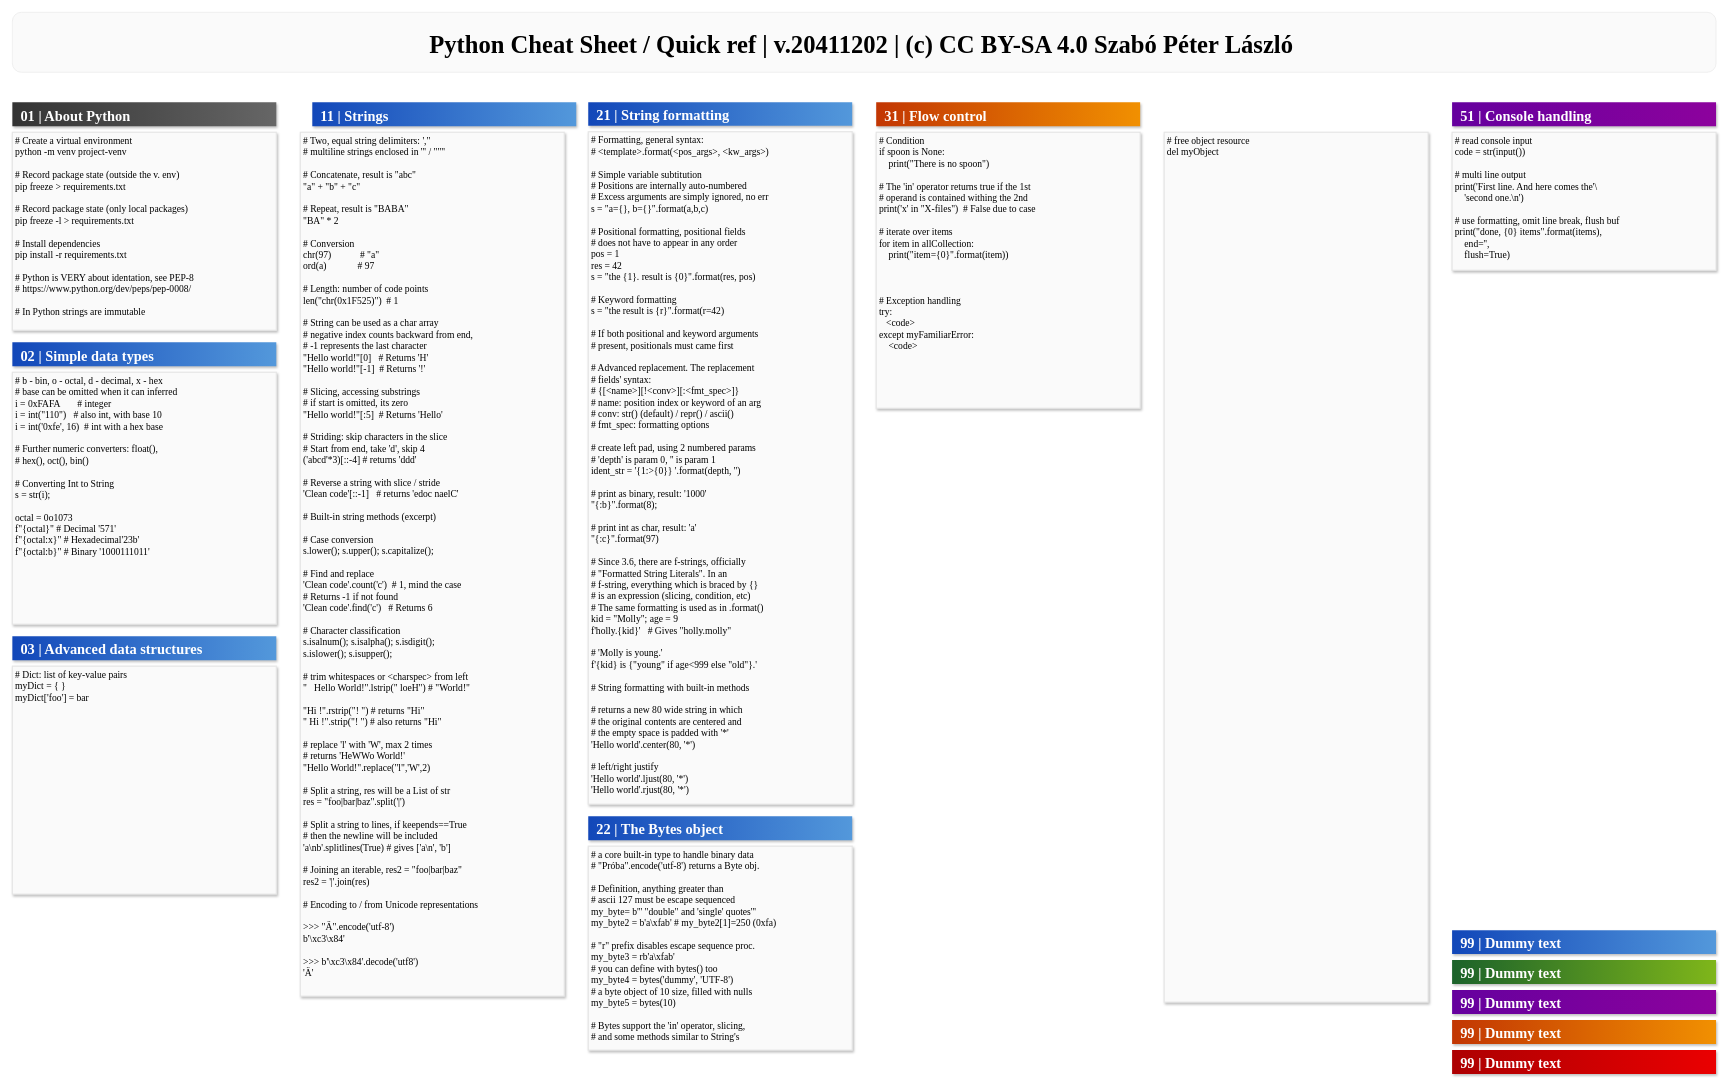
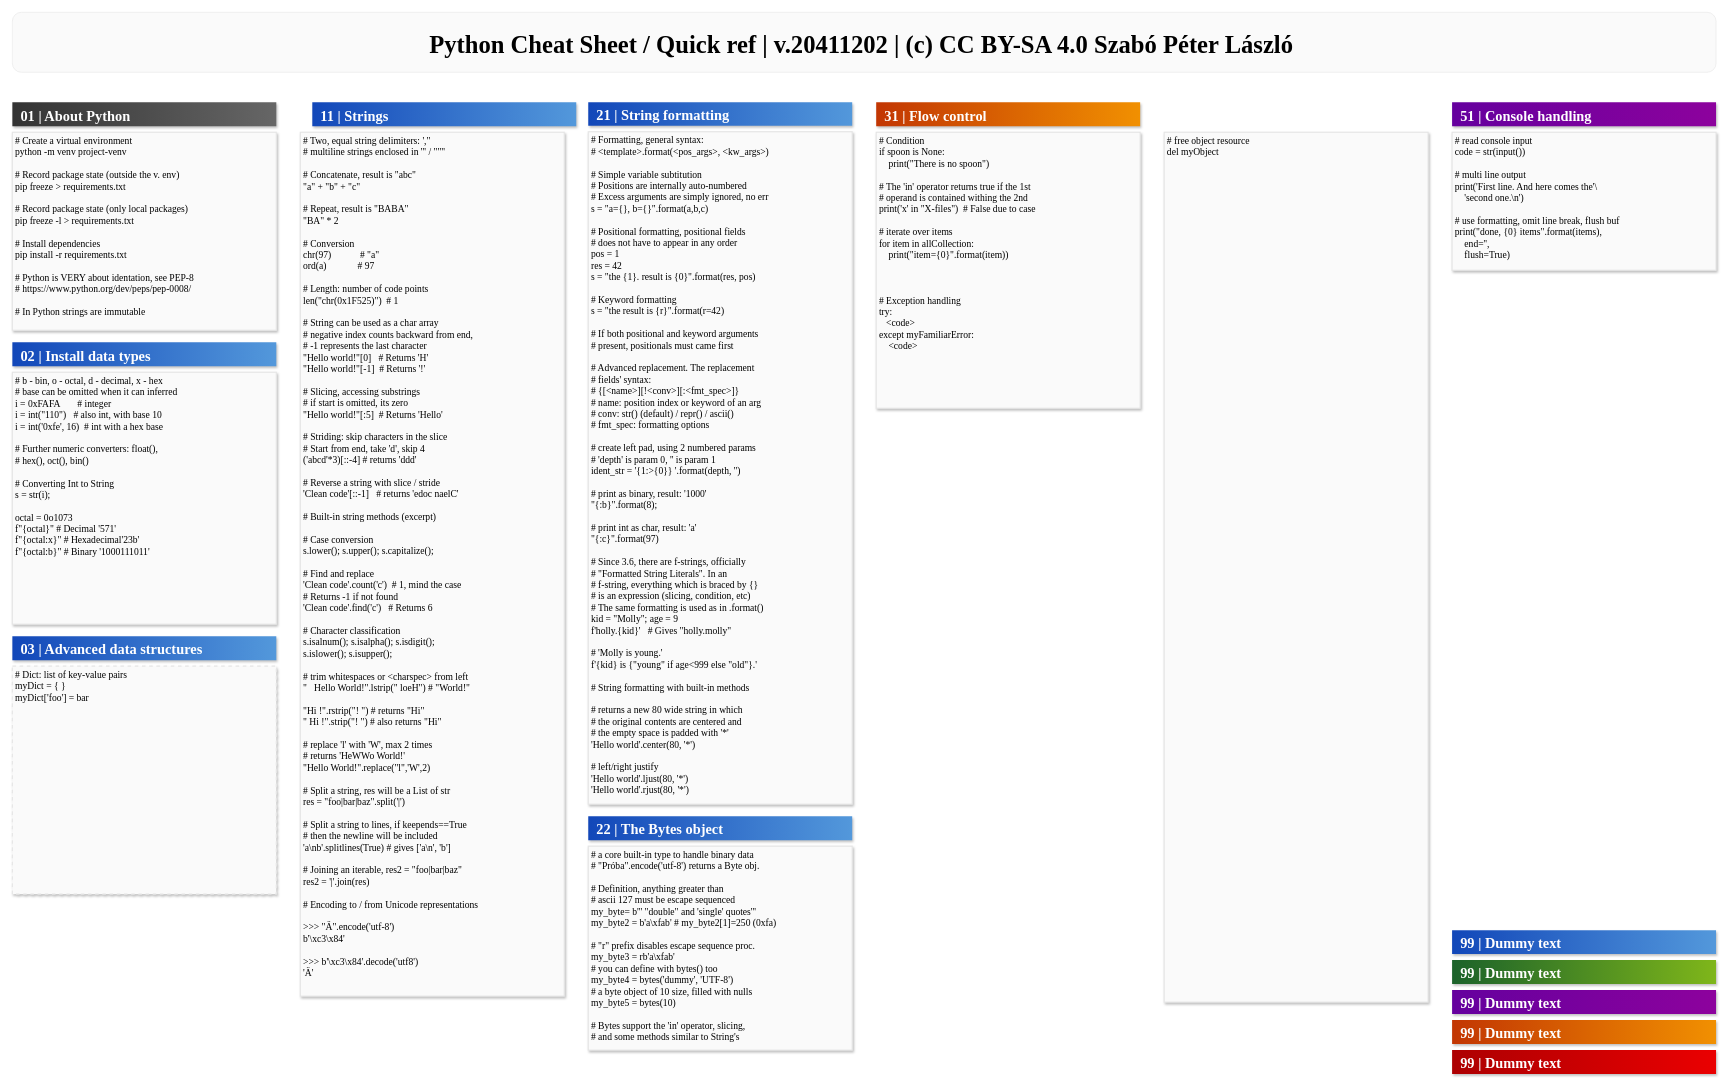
node "02 | Simple data types": label "02 | Simple data types" -> "02 | Install data types"
node "# Dict: list of key-value pairs myDict = { } myDict['foo'] = bar": style solid -> dashed
